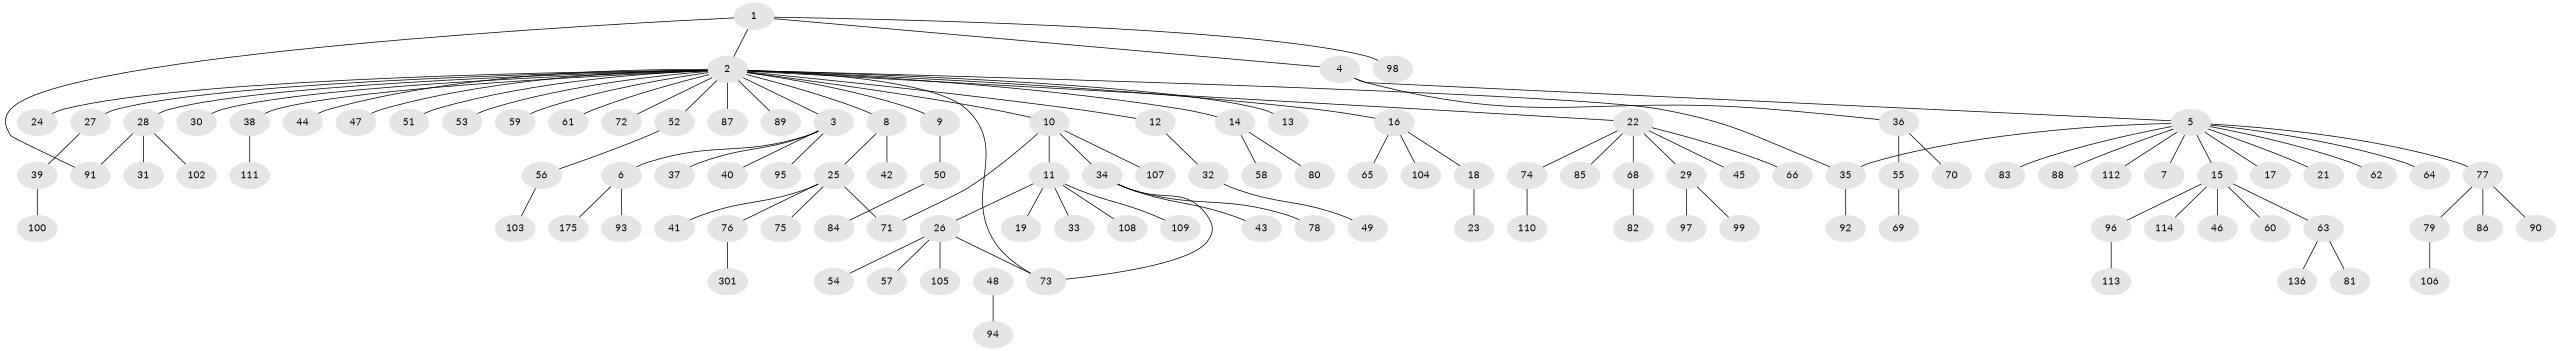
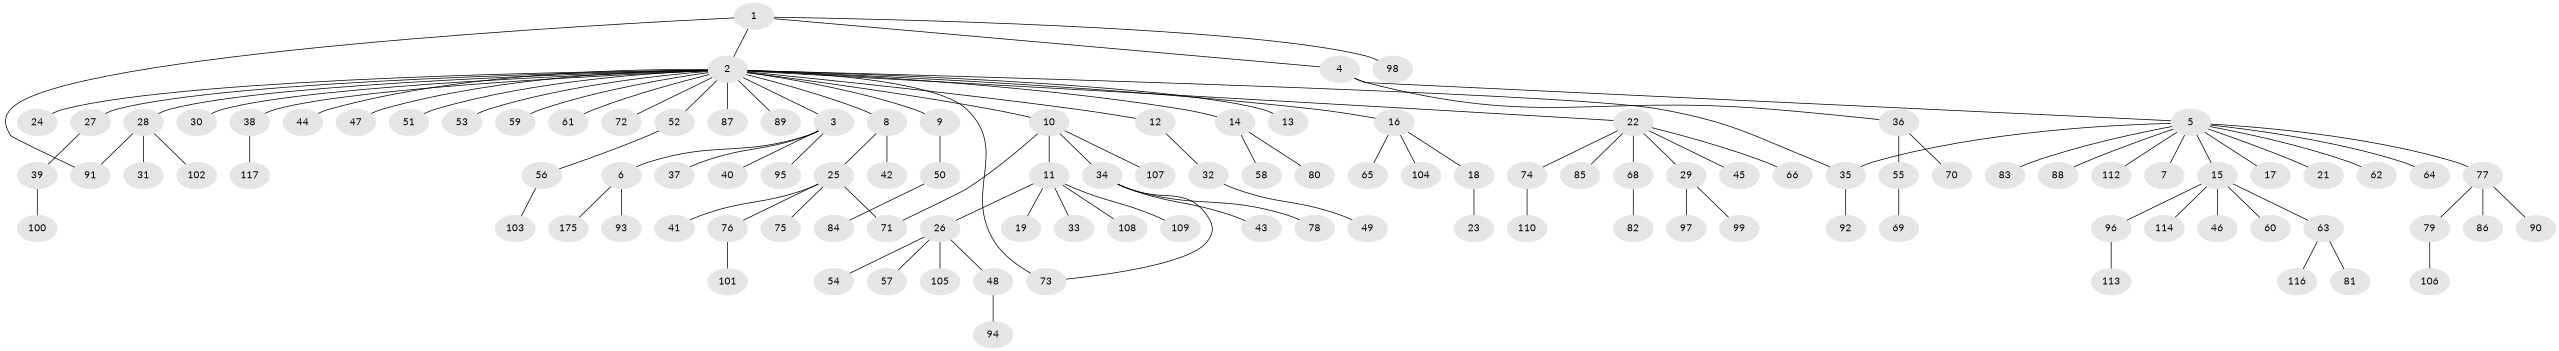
node "111": label "111" -> "117"
edge "26" -- "73": now "26" -- "48"
node "301": label "301" -> "101"
node "136": label "136" -> "116"
